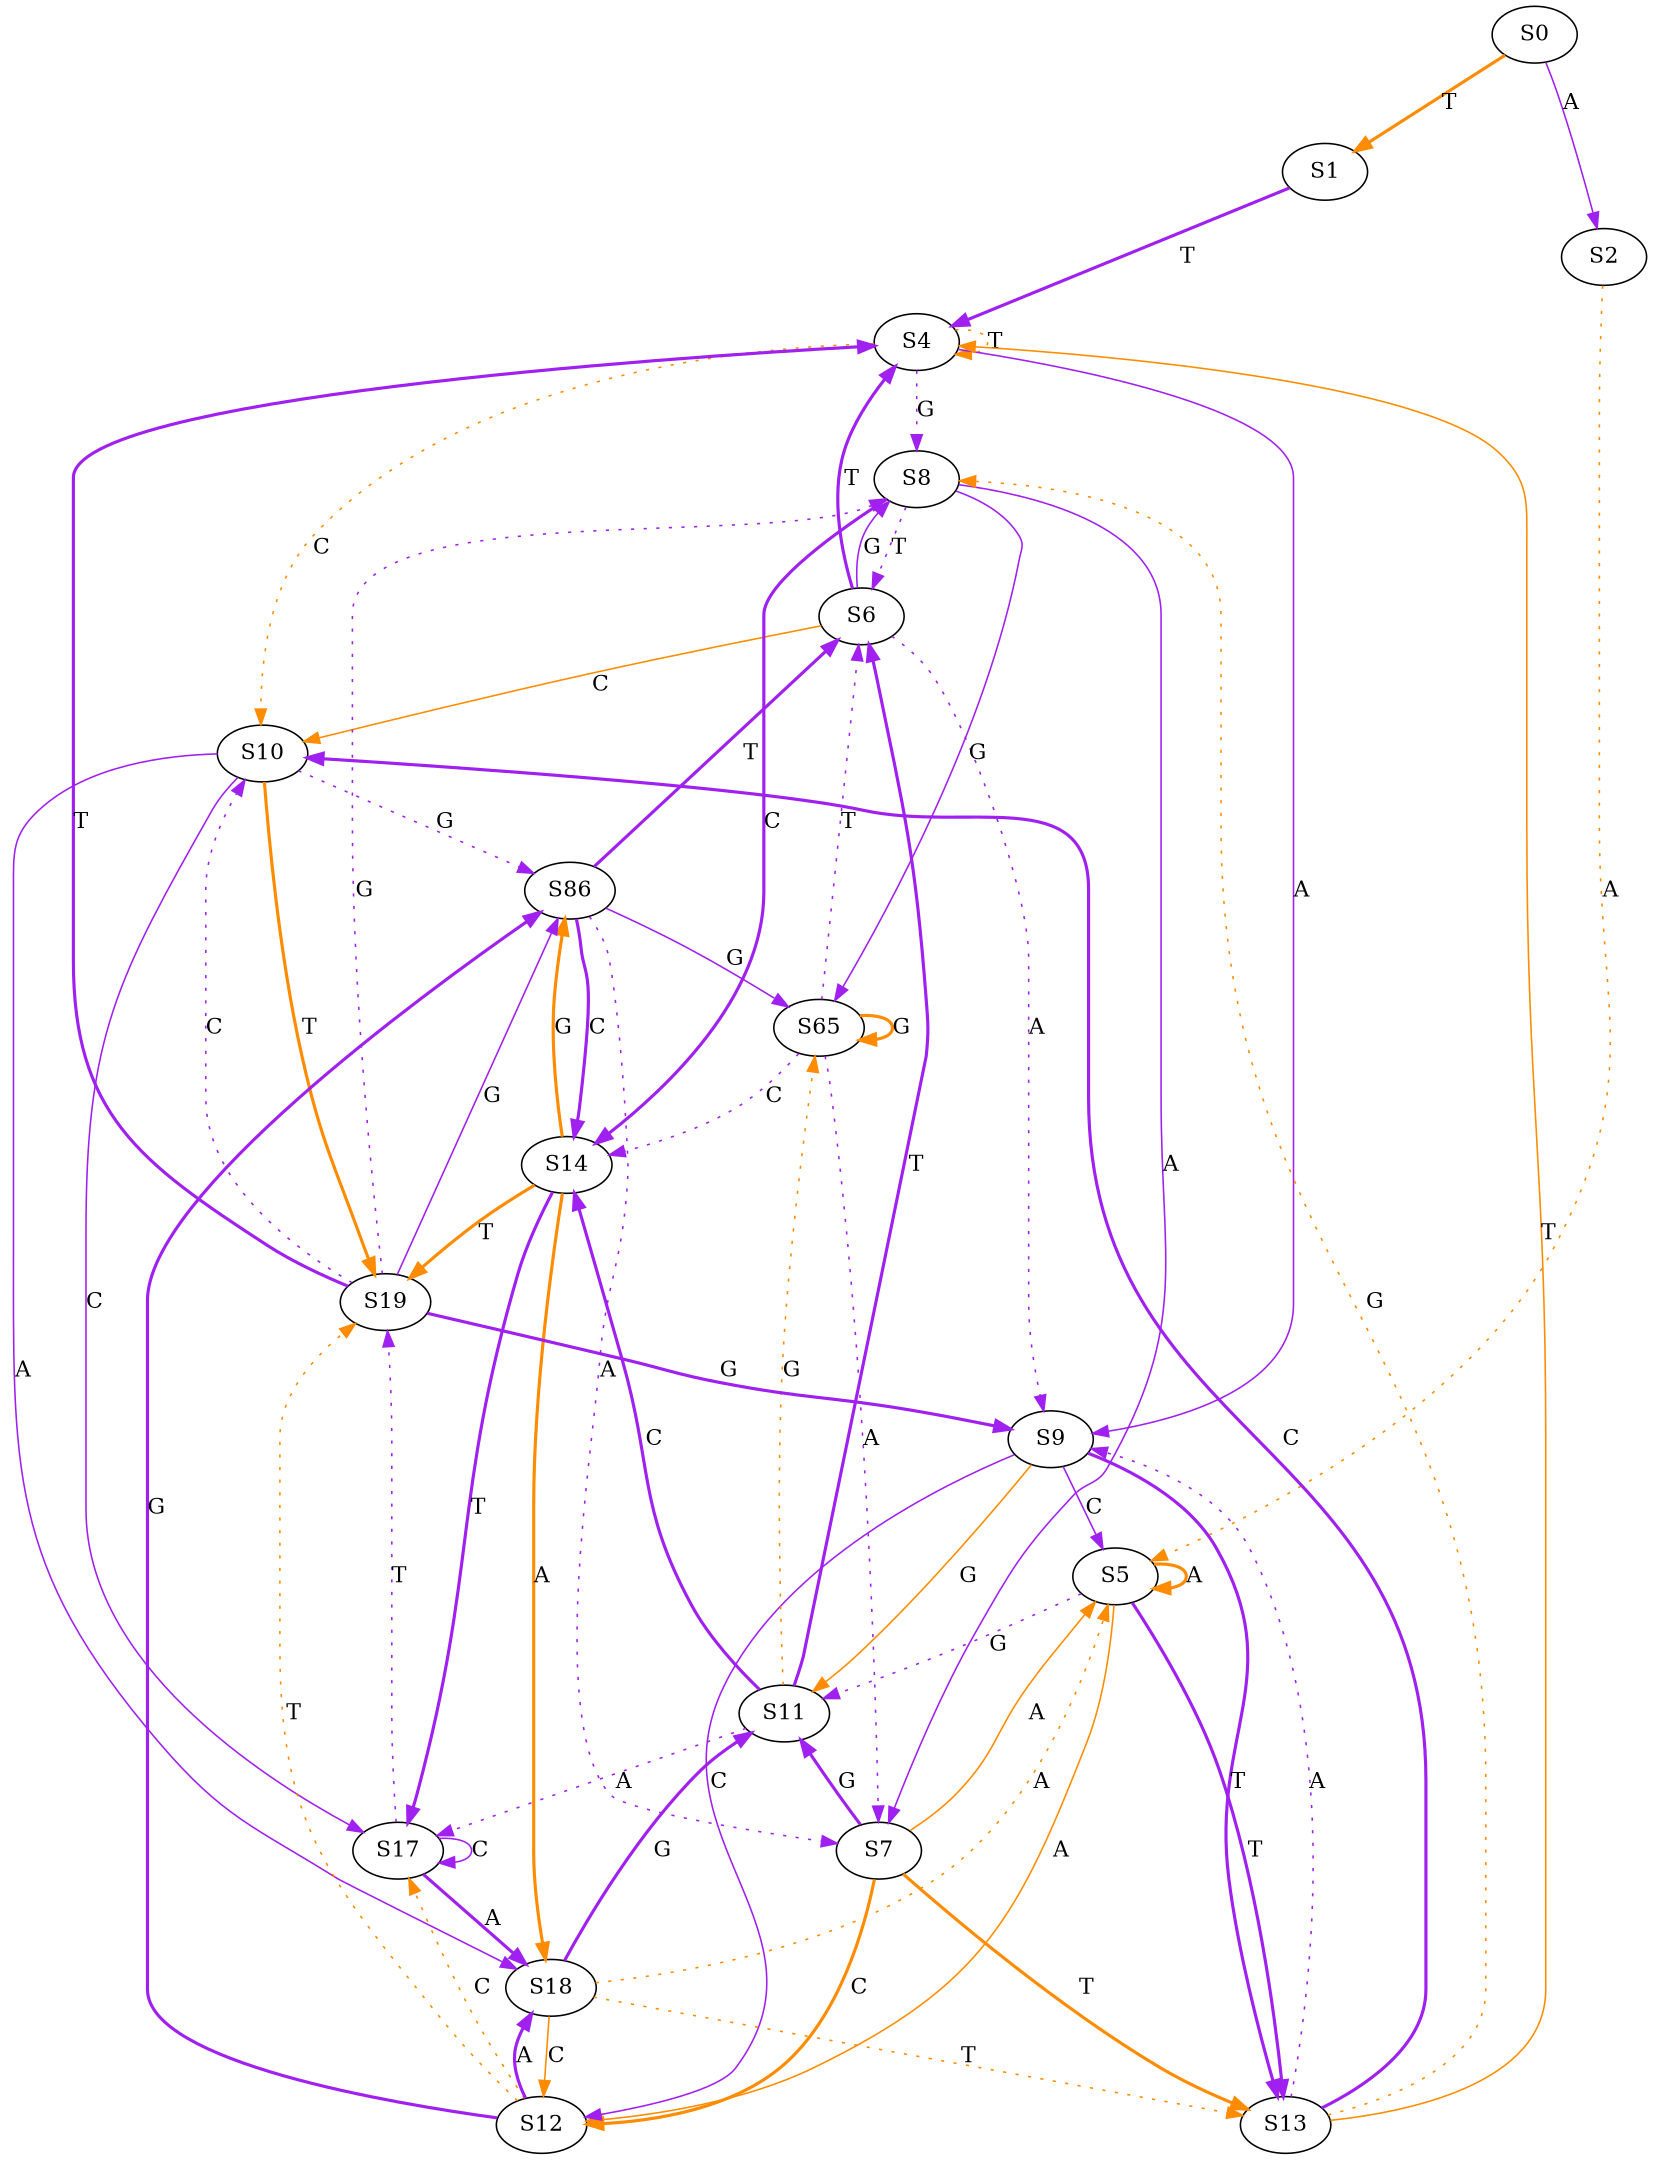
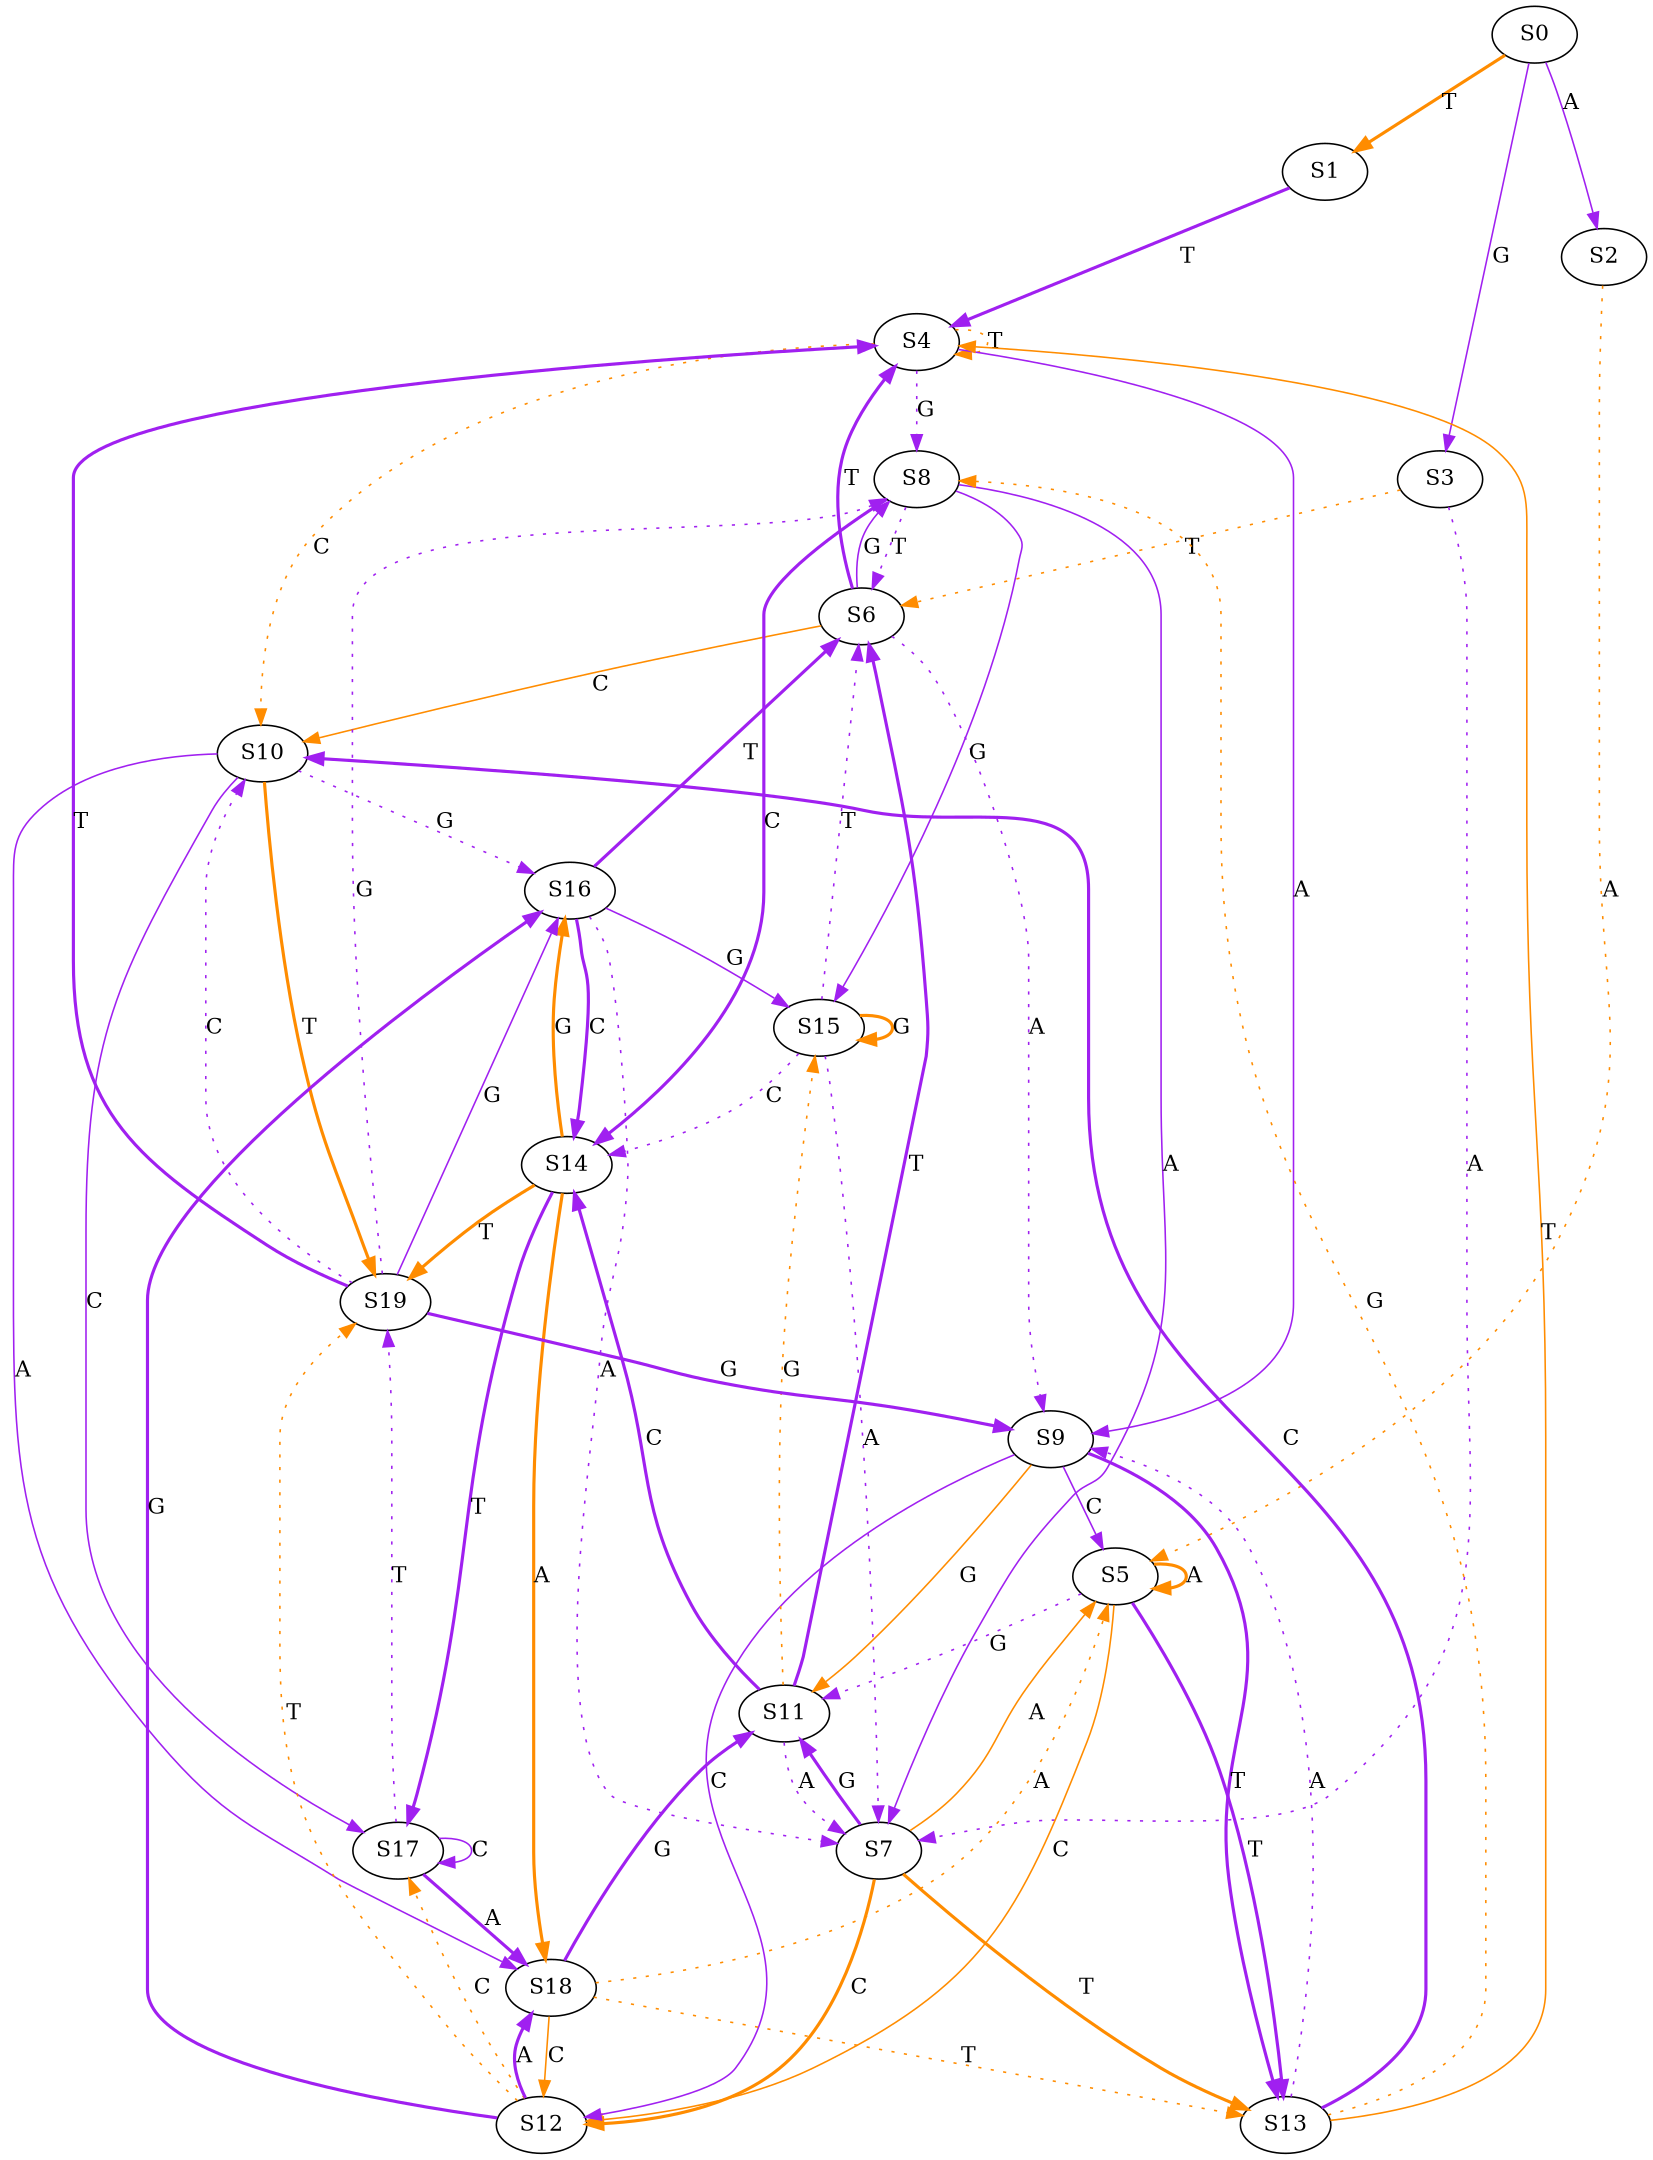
node "S3": added
node "S86": label "S86" -> "S16"
node "S65": label "S65" -> "S15"
edge "S11" -> "S17": now "S11" -> "S7"
edge "S5" -> "S12": label "A" -> "C"
